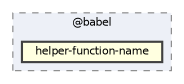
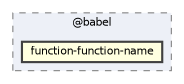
node "helper-function-name": label "helper-function-name" -> "function-function-name"
